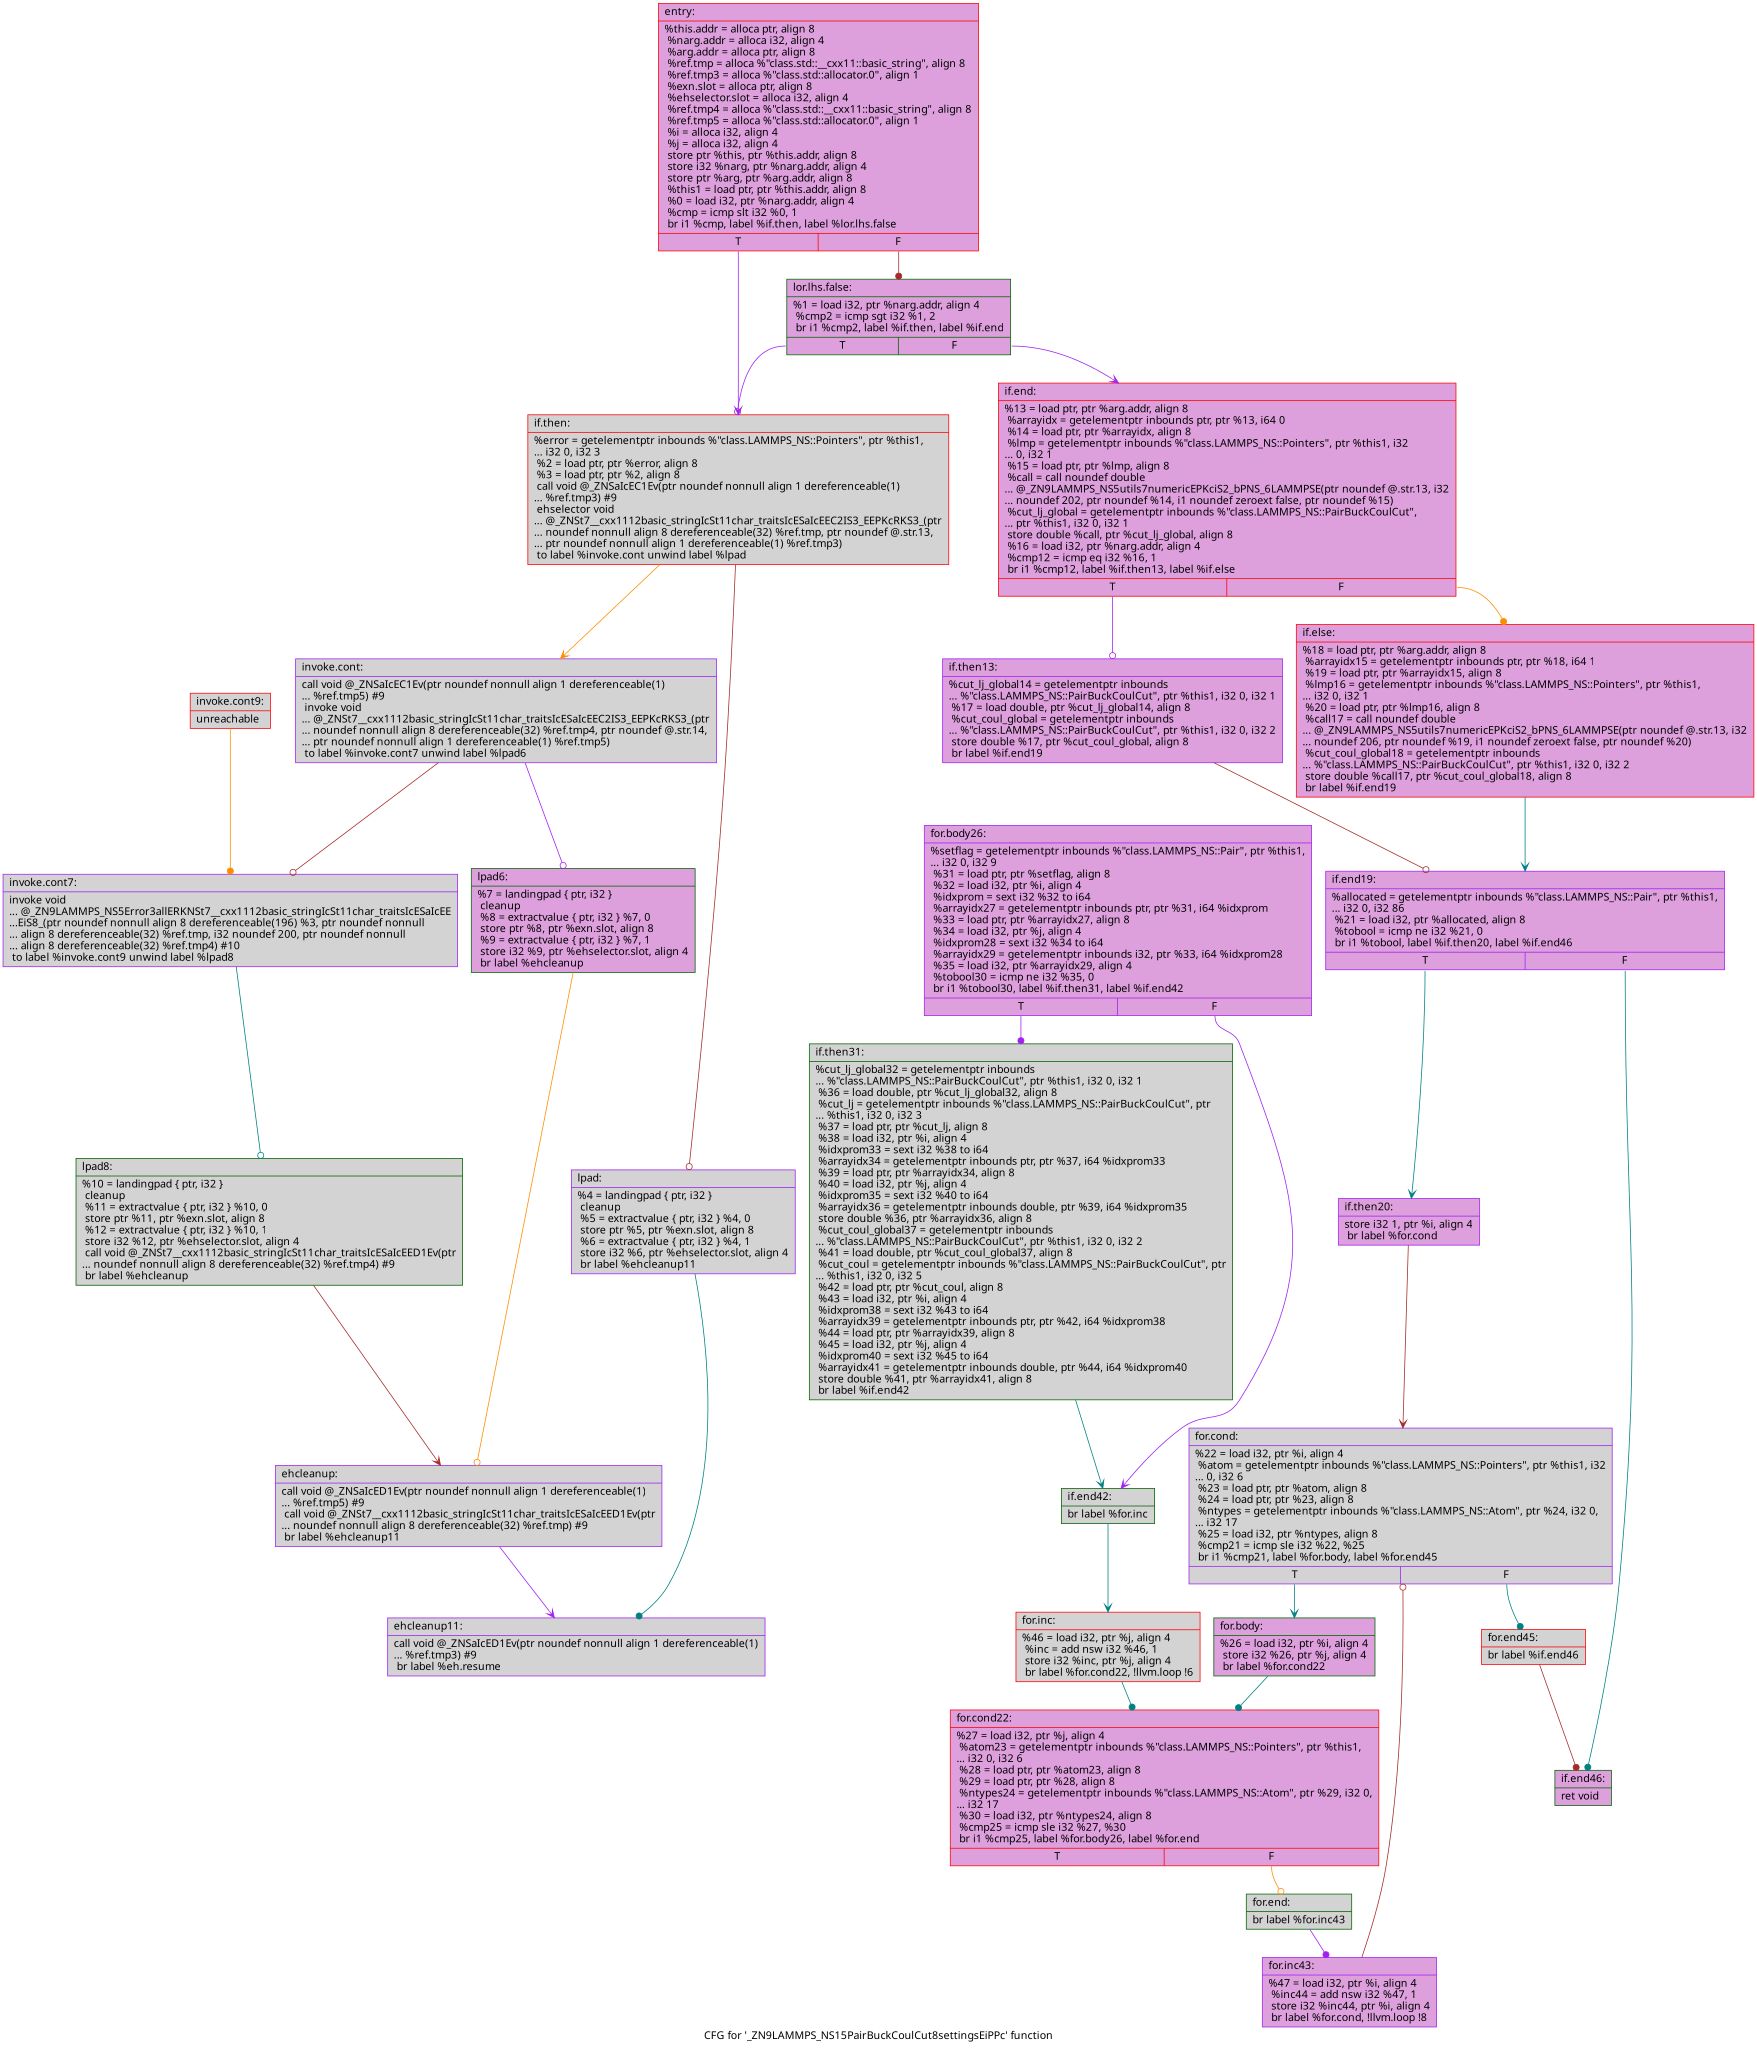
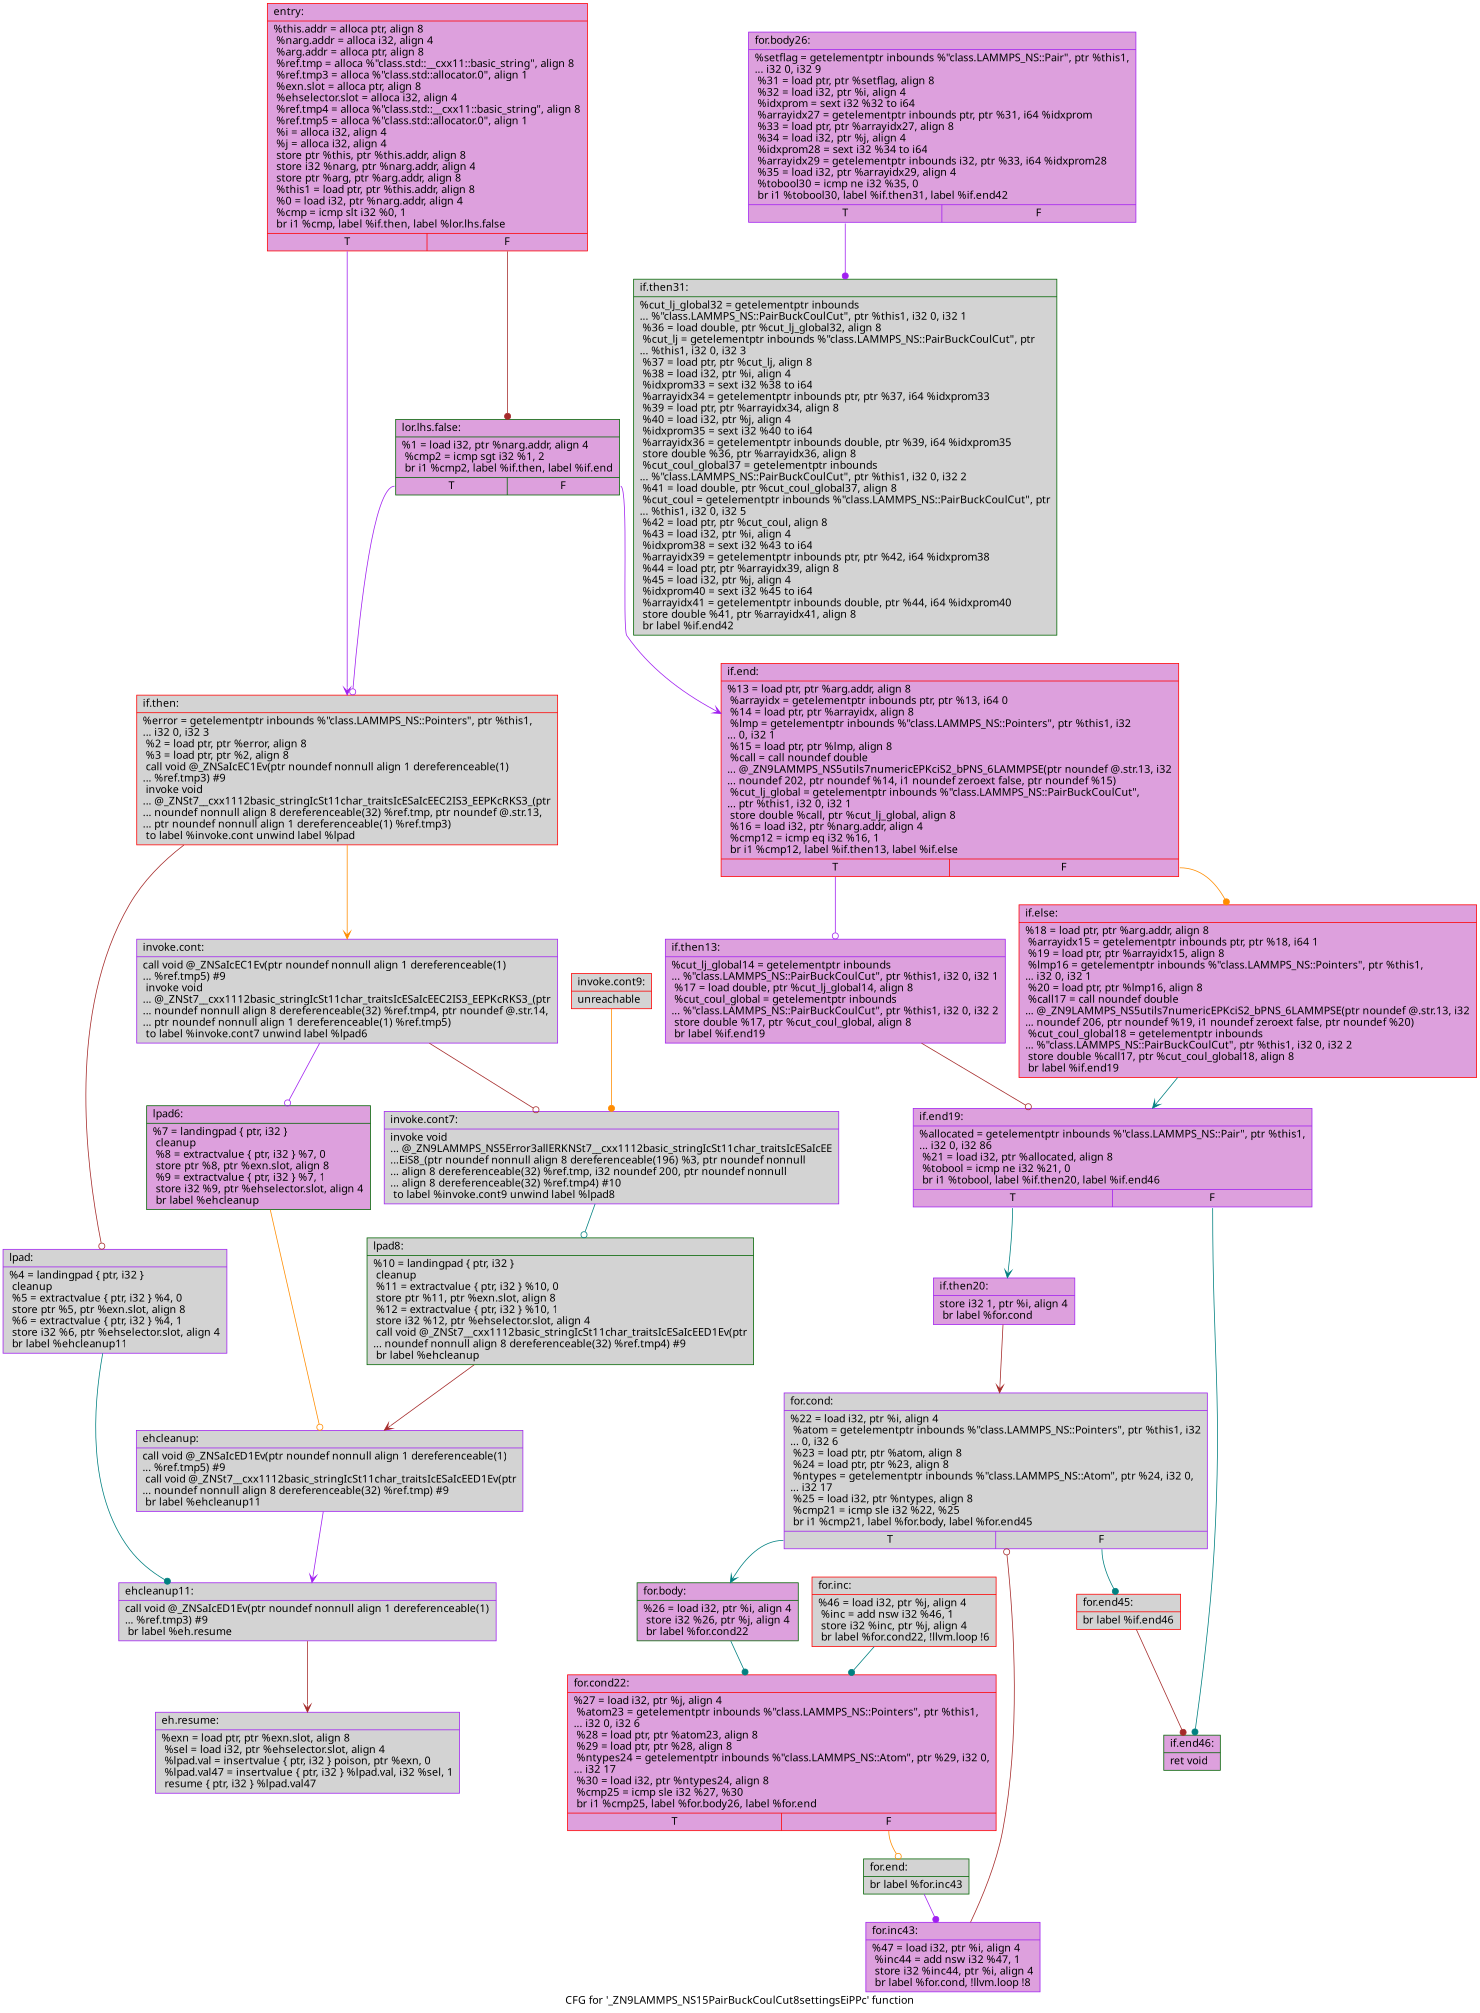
node "if.then:": text "ehselector void" -> "invoke void"
node "if.end42:": removed
node "eh.resume:": added
